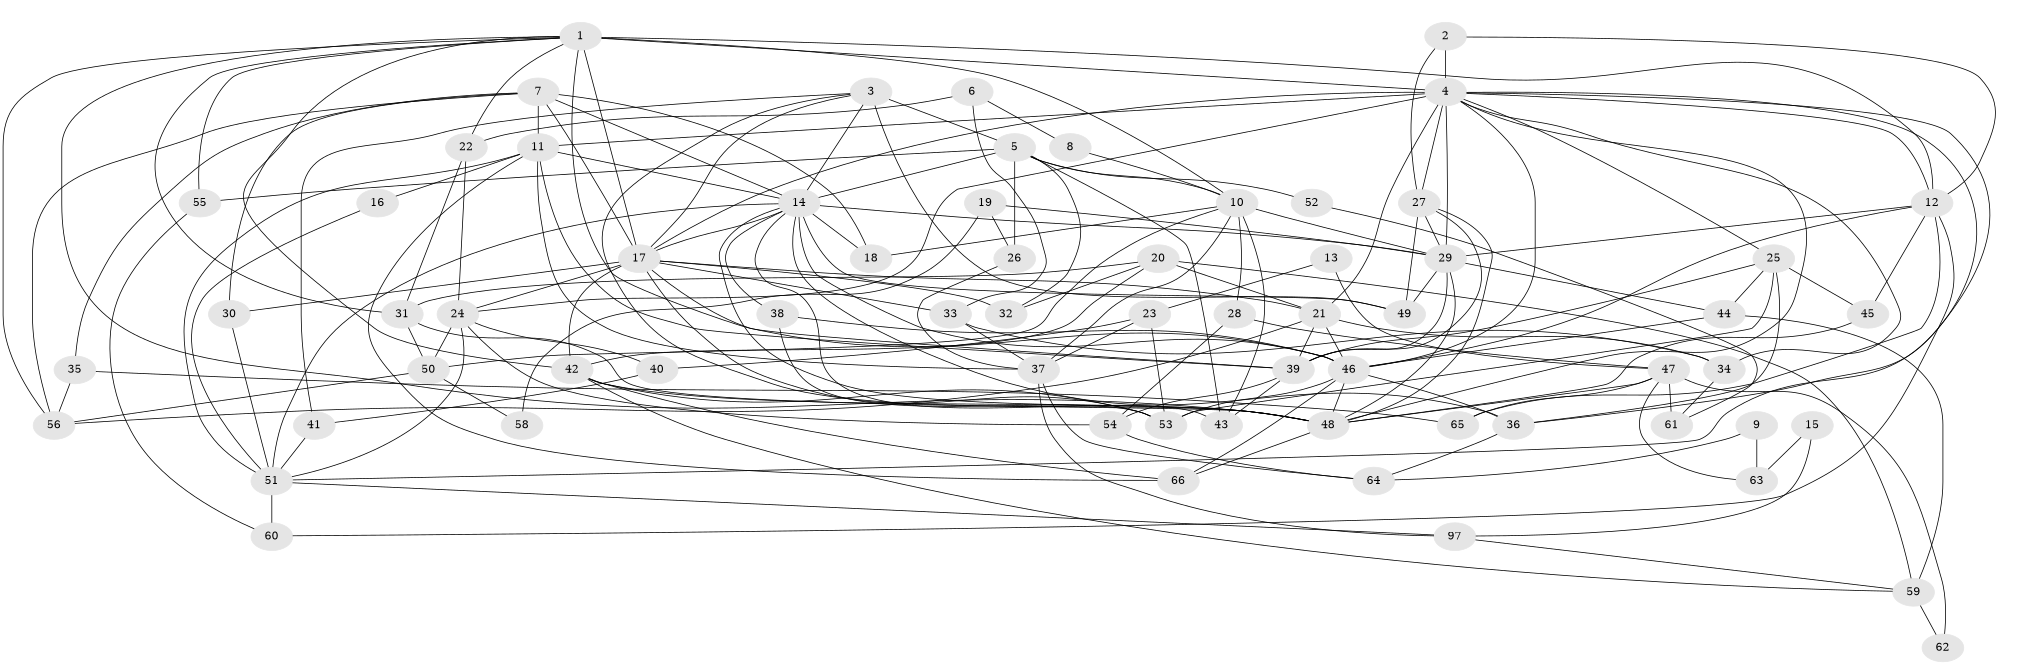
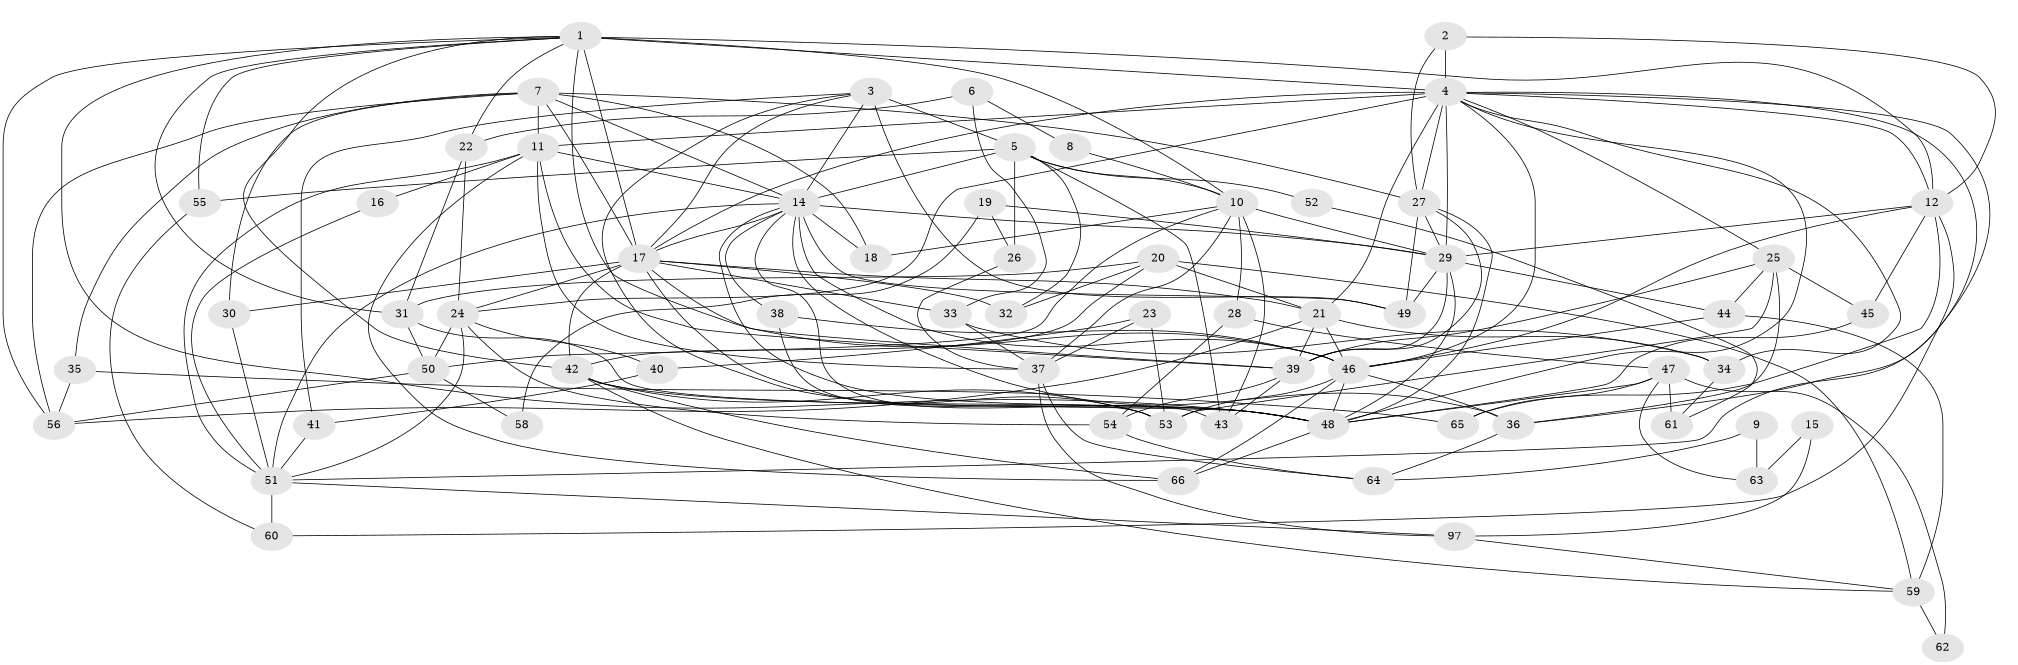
edge "7" -- "27": added
node "13": removed
